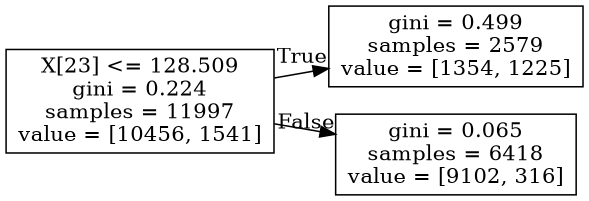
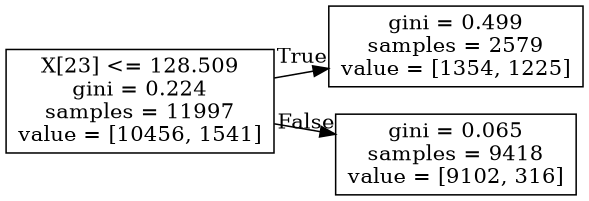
node "gini = 0.065 samples = 6418 value = [9102, 316]": label "gini = 0.065 samples = 6418 value = [9102, 316]" -> "gini = 0.065 samples = 9418 value = [9102, 316]"
